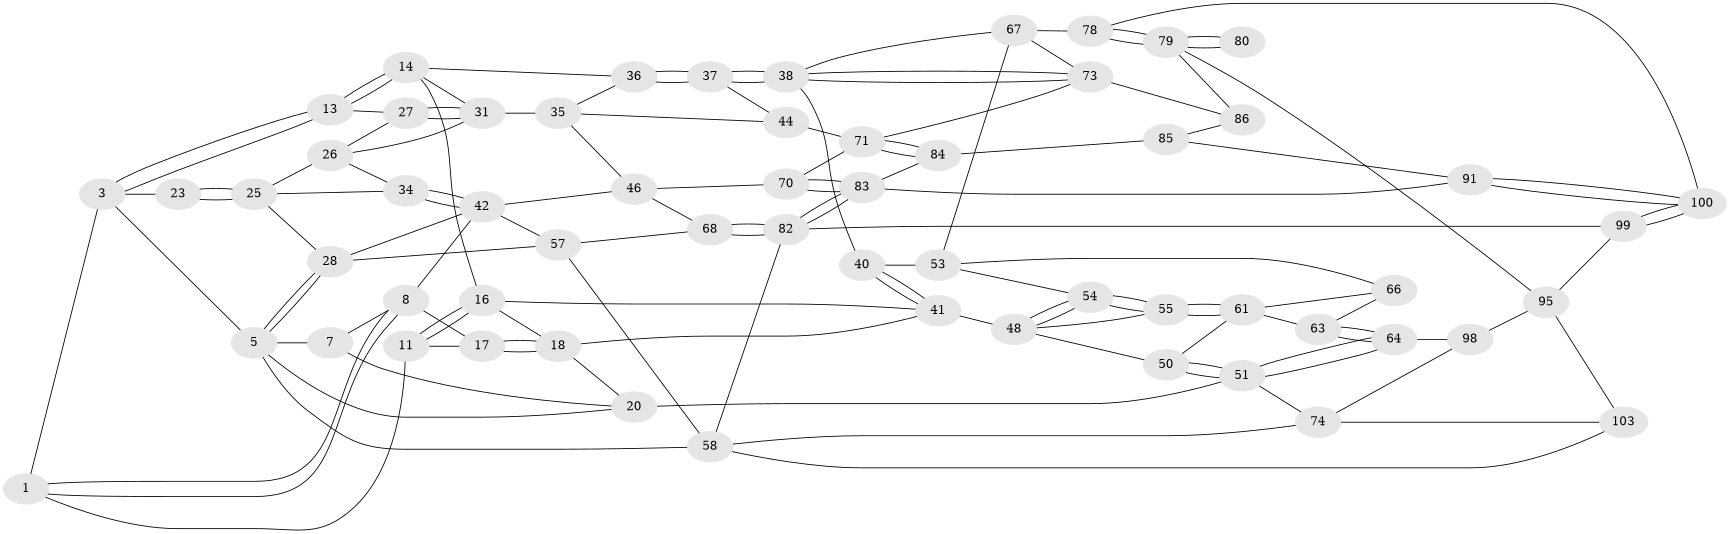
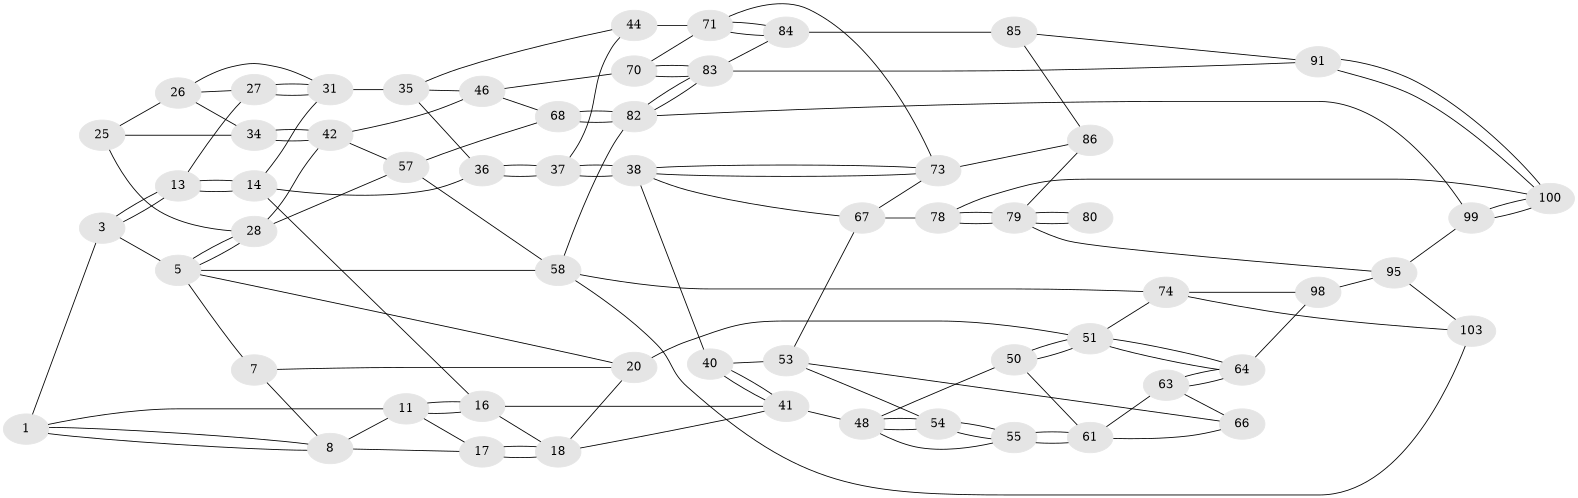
node "23": removed
edge "42" -- "8": now "11" -- "8"
